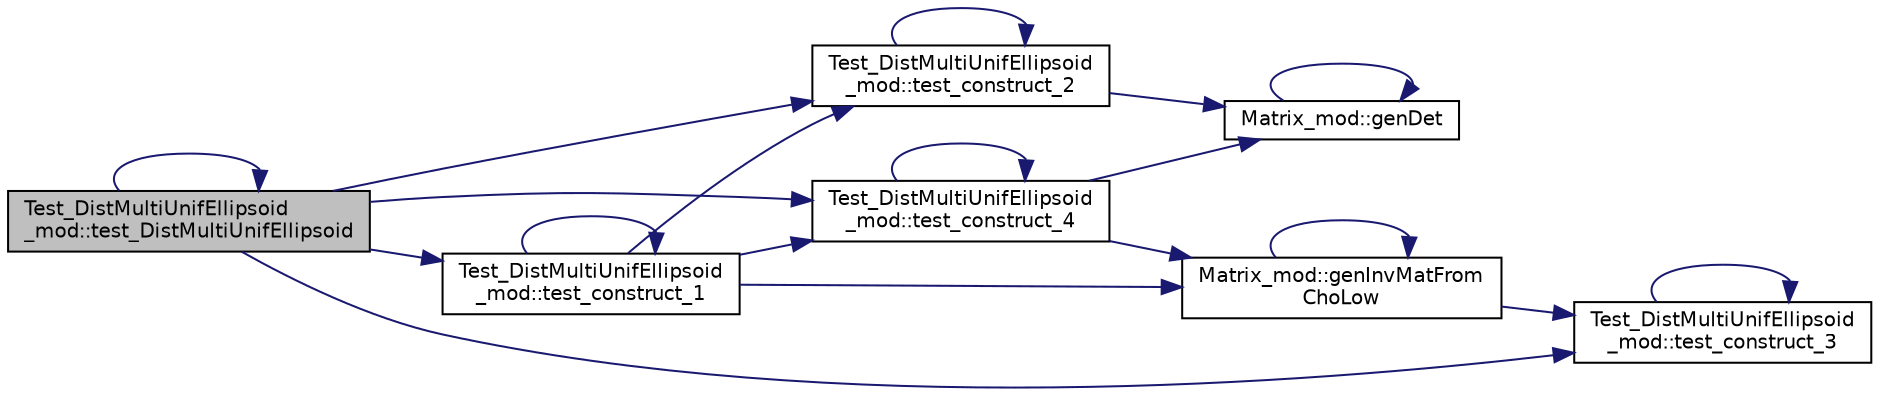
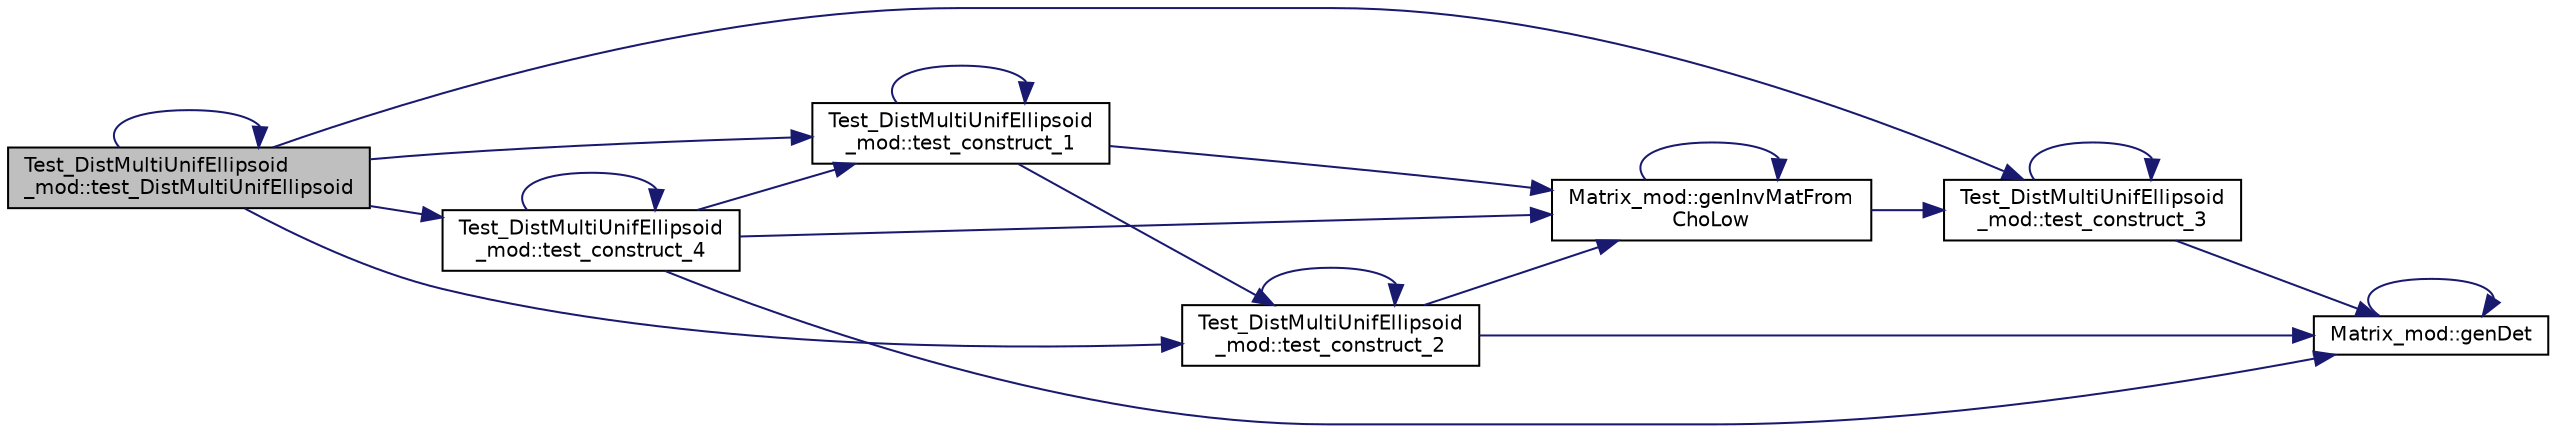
edge "Test_DistMultiUnifEllipsoid _mod::test_construct_1" -> "Test_DistMultiUnifEllipsoid _mod::test_construct_4": reversed
edge "Test_DistMultiUnifEllipsoid _mod::test_construct_3" -> "Matrix_mod::genDet": added
edge "Test_DistMultiUnifEllipsoid _mod::test_construct_2" -> "Matrix_mod::genInvMatFrom ChoLow": added
